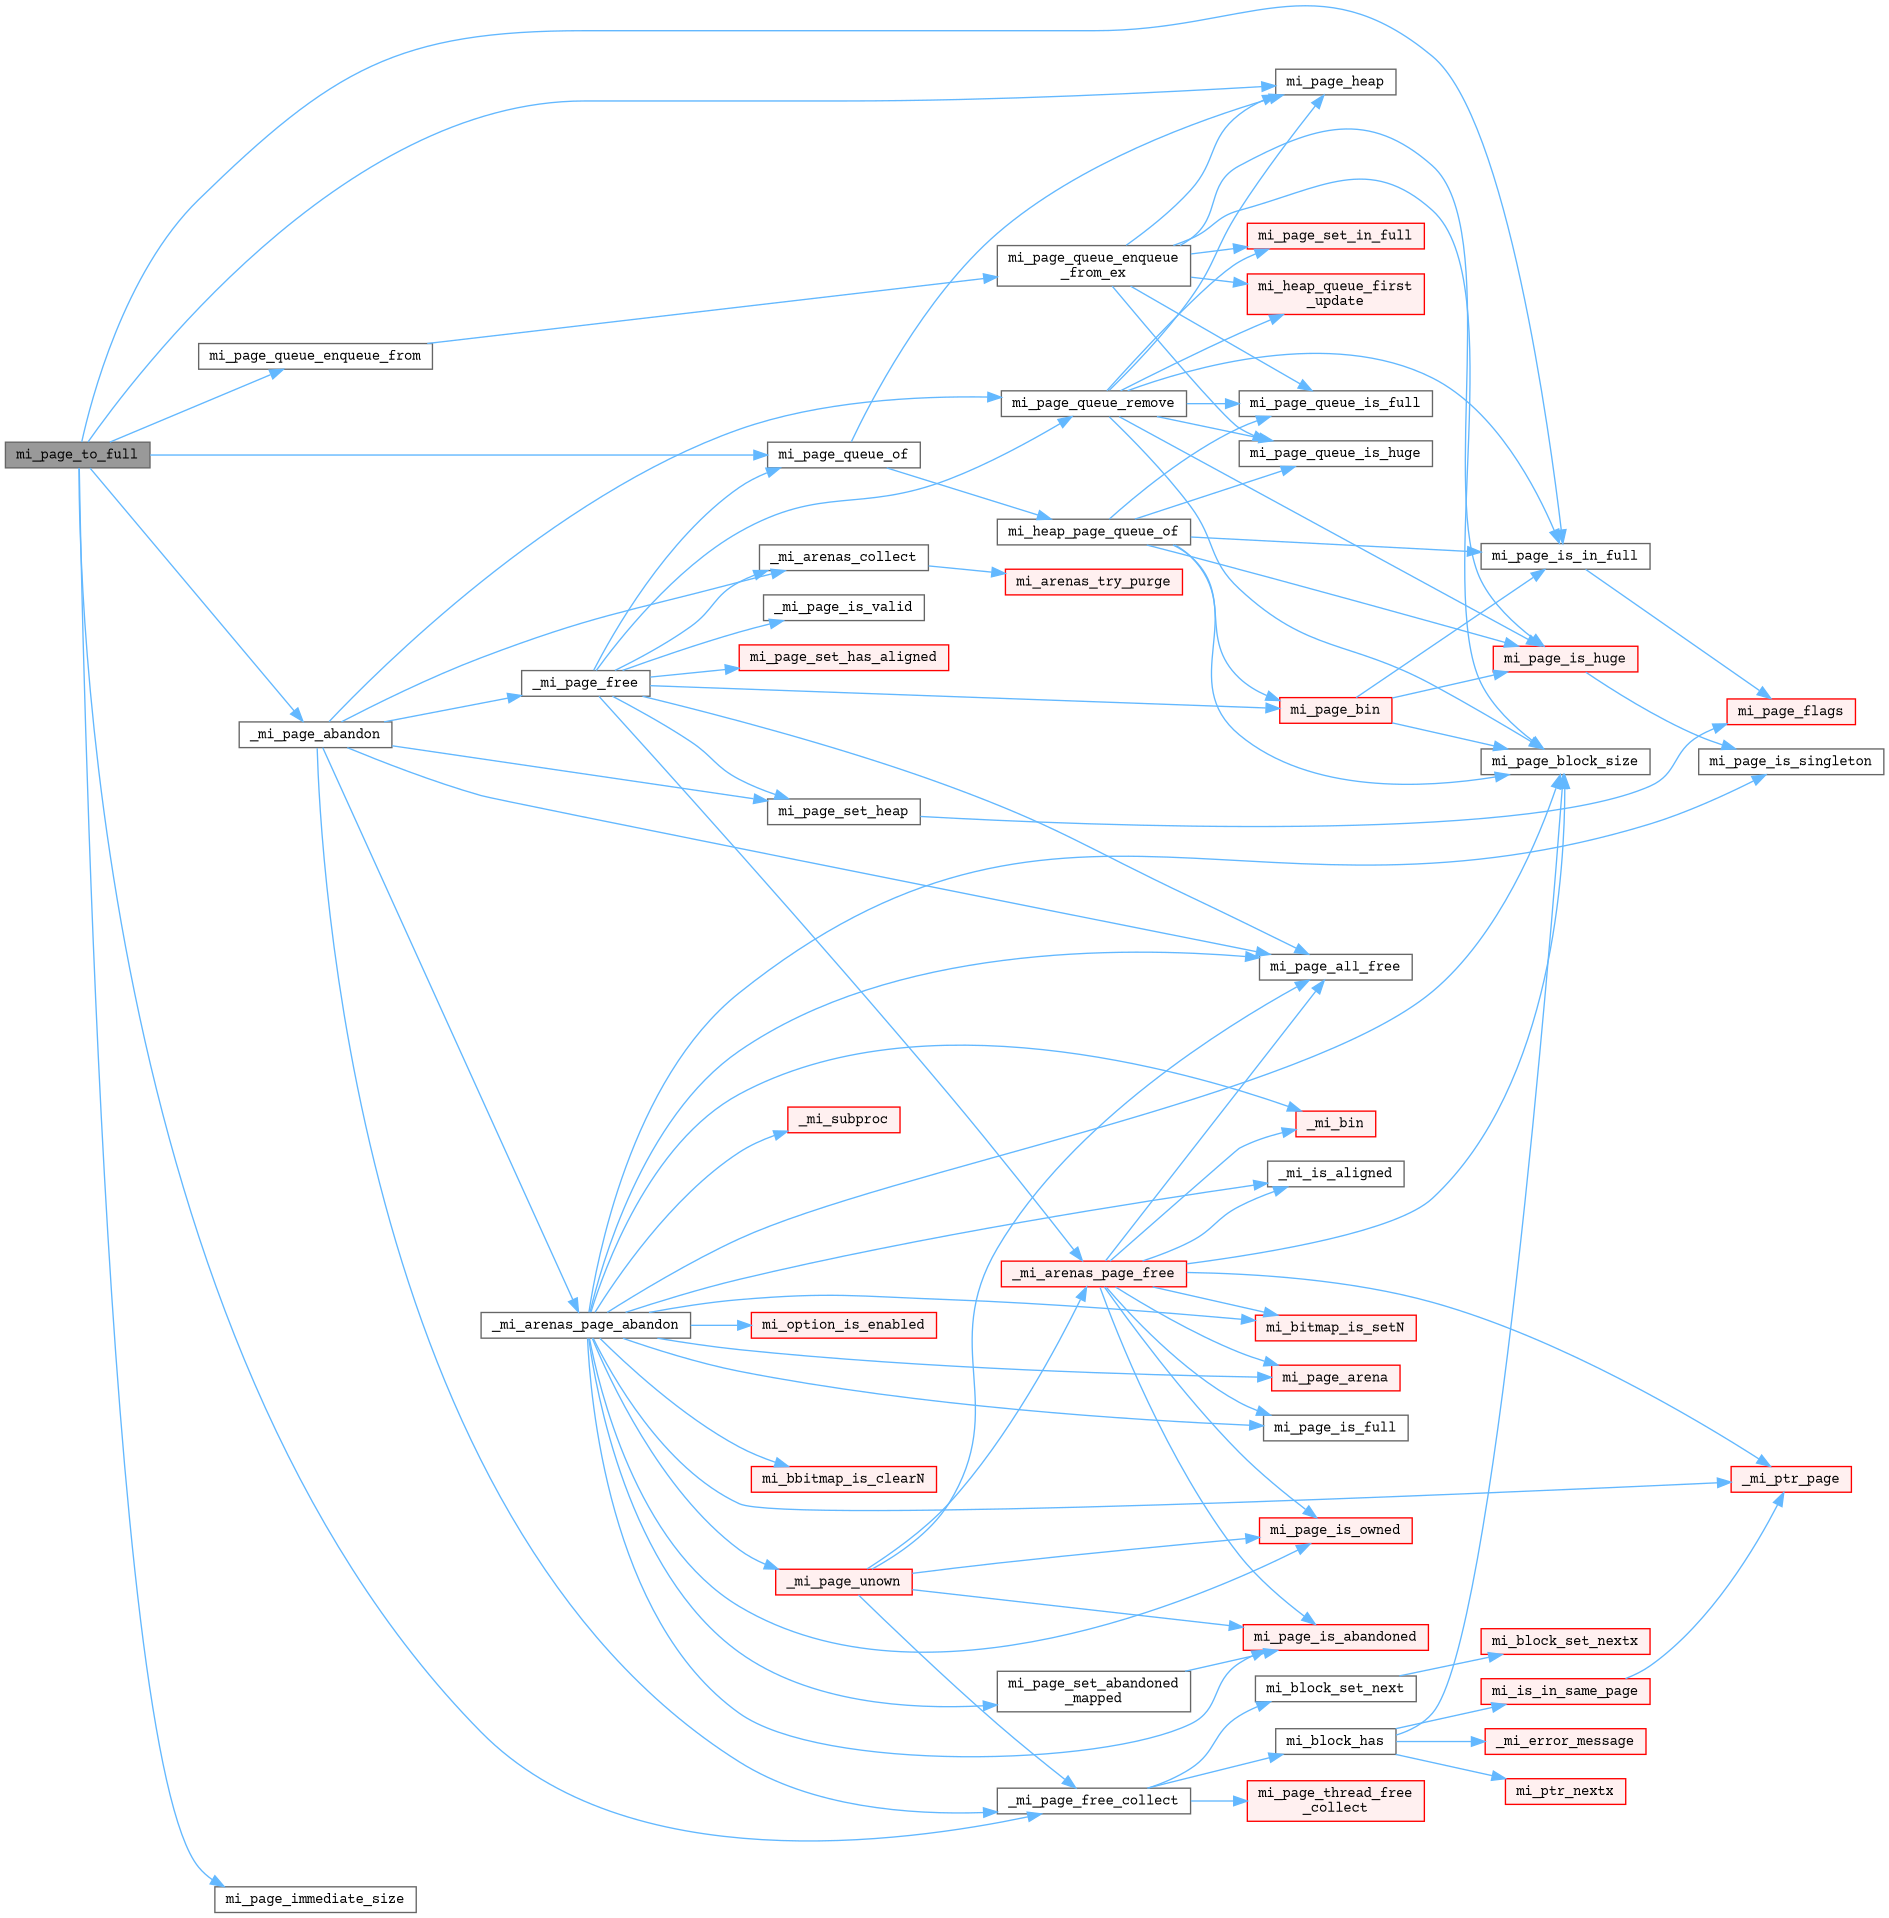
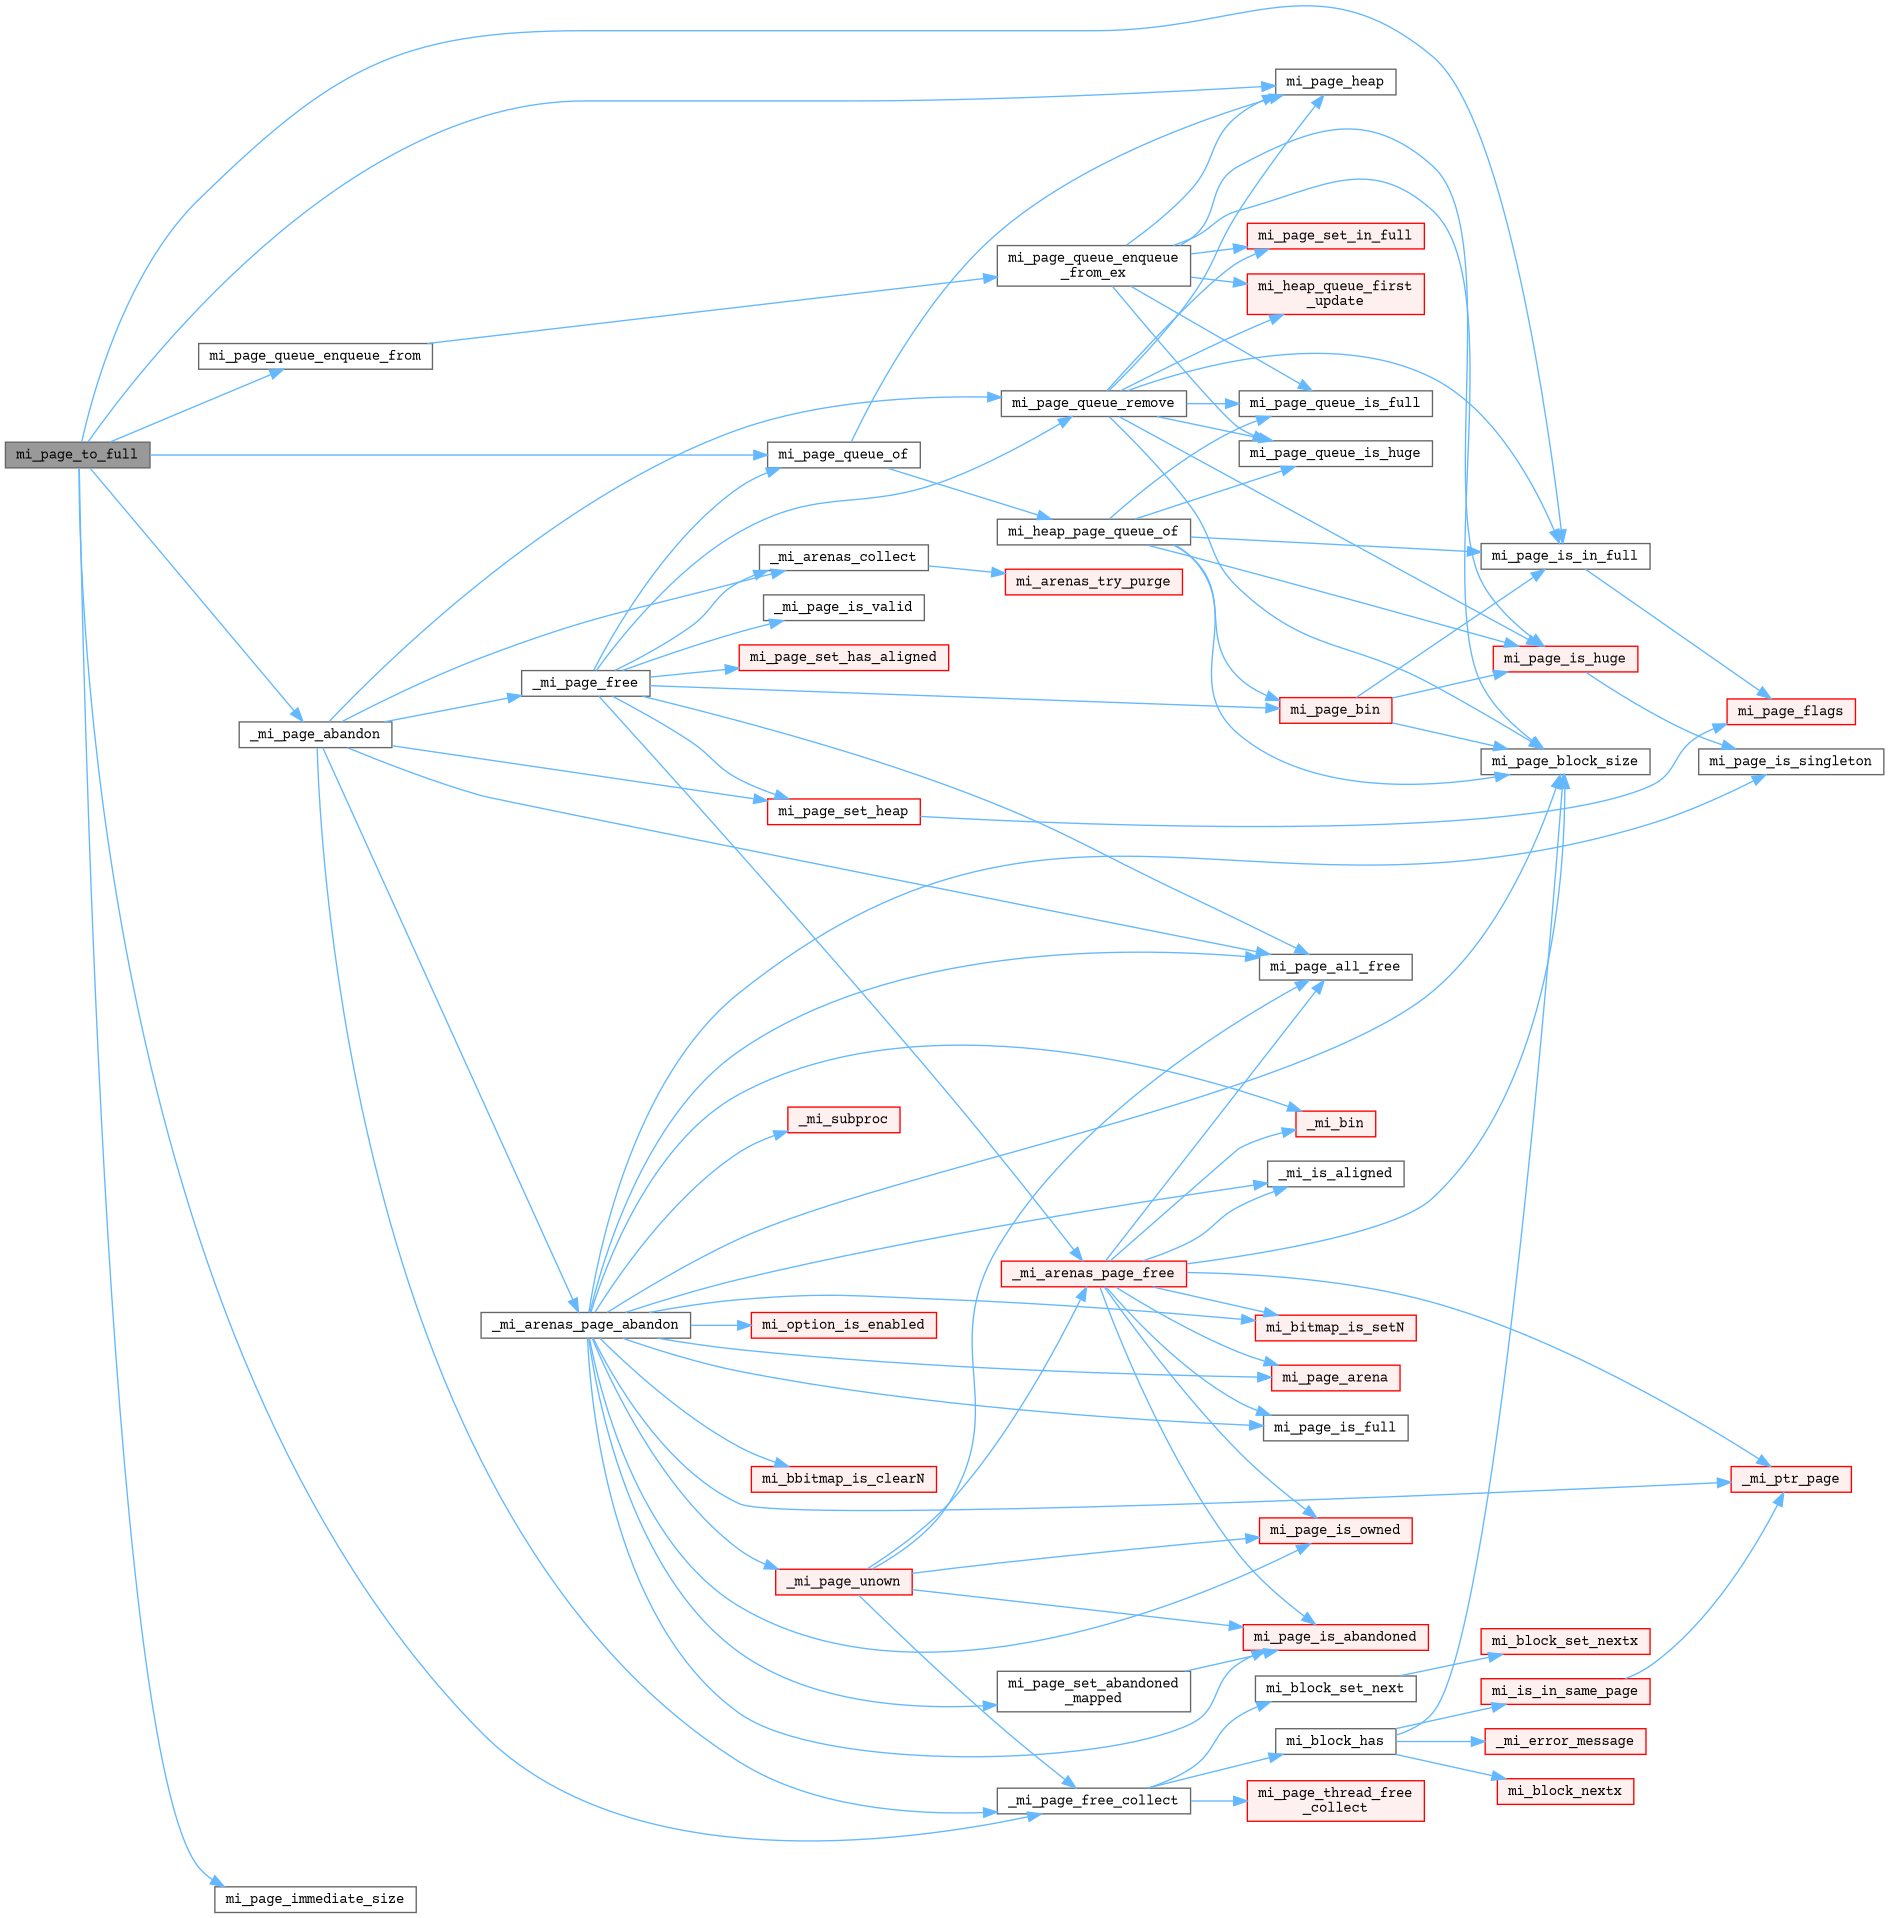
node "mi_page_set_heap": color grey40 -> red
node "mi_ptr_nextx": label "mi_ptr_nextx" -> "mi_block_nextx"
